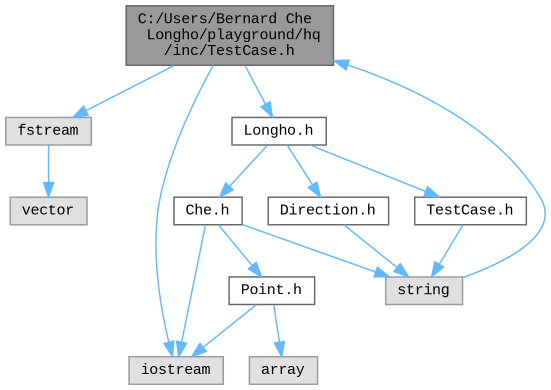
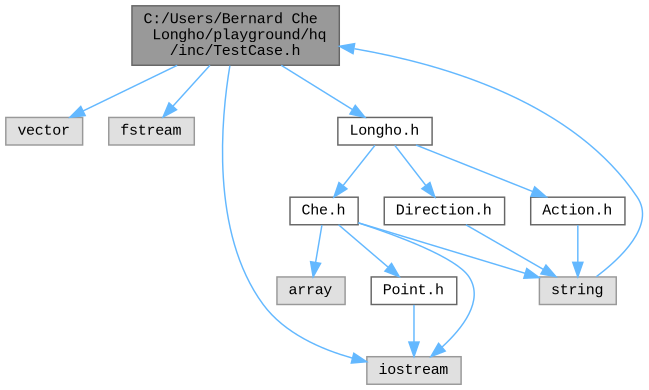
edge "fstream" -> "vector": now "C:/Users/Bernard Che Longho/playground/hq /inc/TestCase.h" -> "vector"
node "TestCase.h": label "TestCase.h" -> "Action.h"
edge "Point.h" -> "array": now "Che.h" -> "array"
